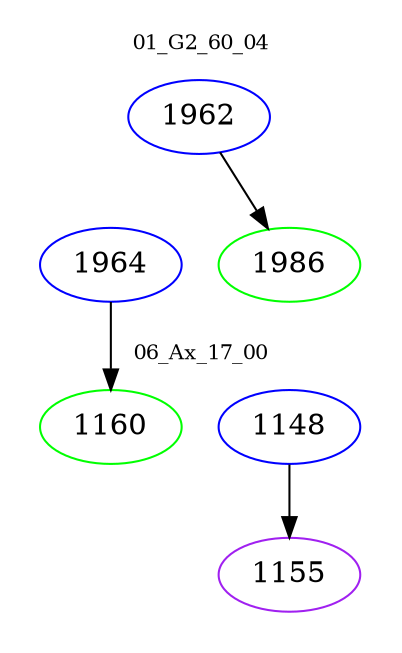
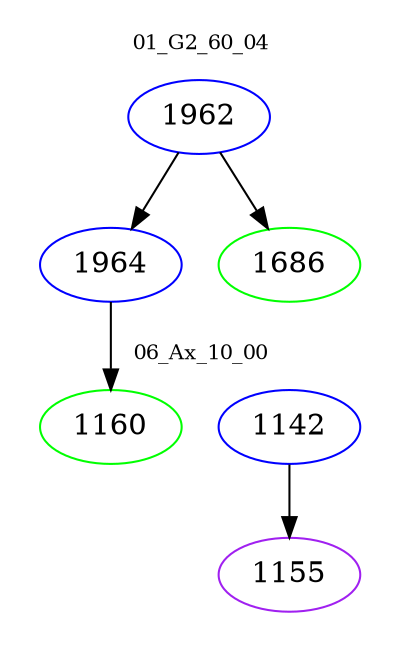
edge "1962" -> "1964": added
node "1986": label "1986" -> "1686"
cluster "06_Ax_17_00": label "06_Ax_17_00" -> "06_Ax_10_00"
node "1148": label "1148" -> "1142"
